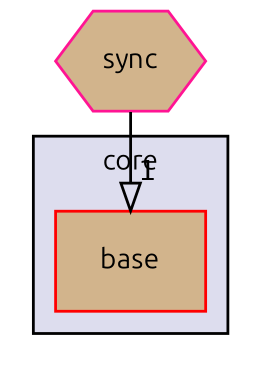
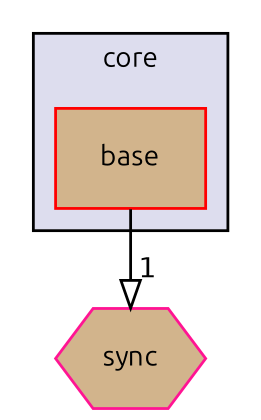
edge "sync" -> "base": reversed
